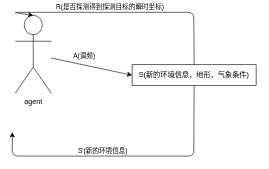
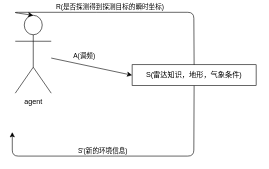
node "S(新的环境信息，地形，气象条件)": label "S(新的环境信息，地形，气象条件)" -> "S(雷达知识，地形，气象条件)"
